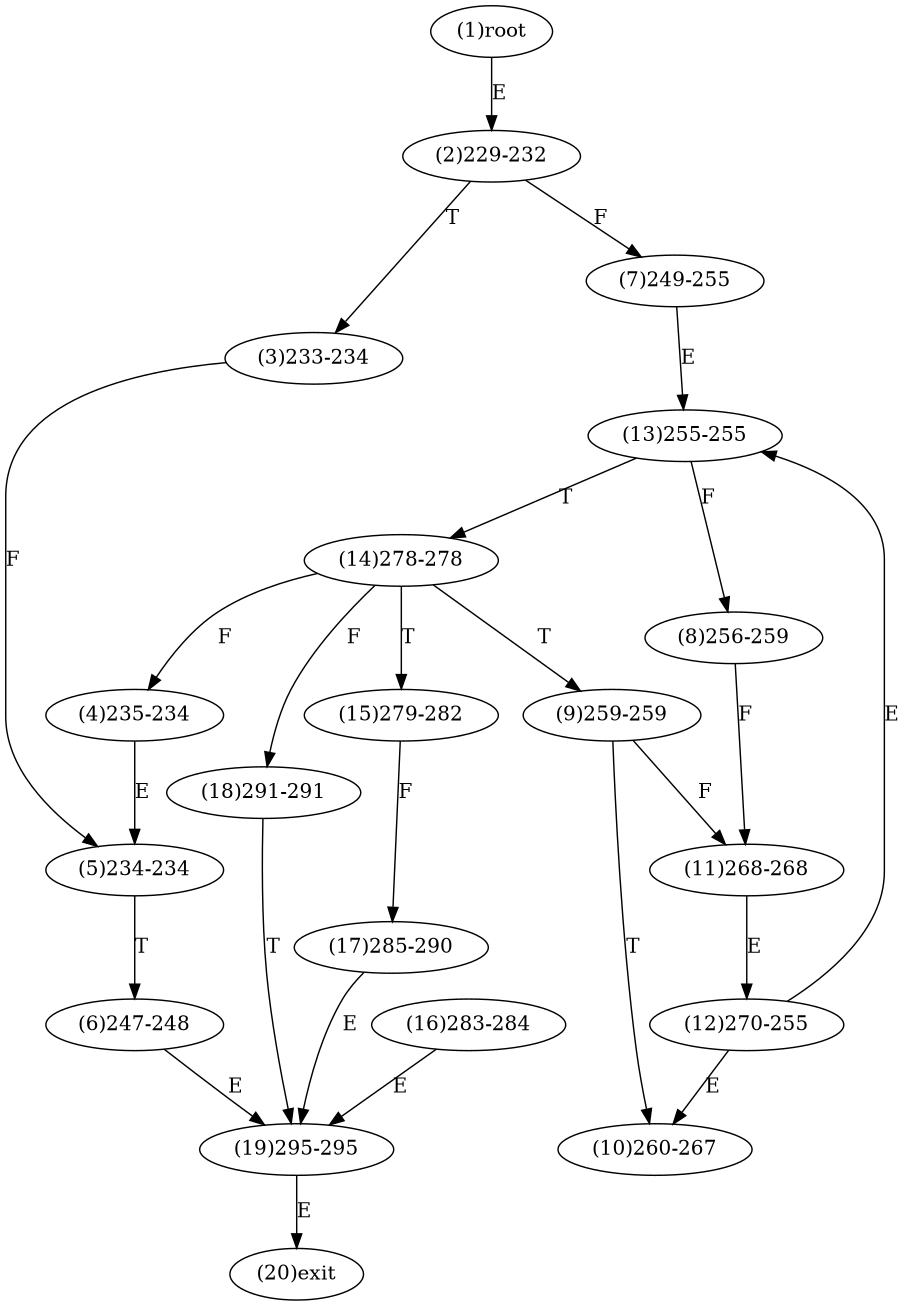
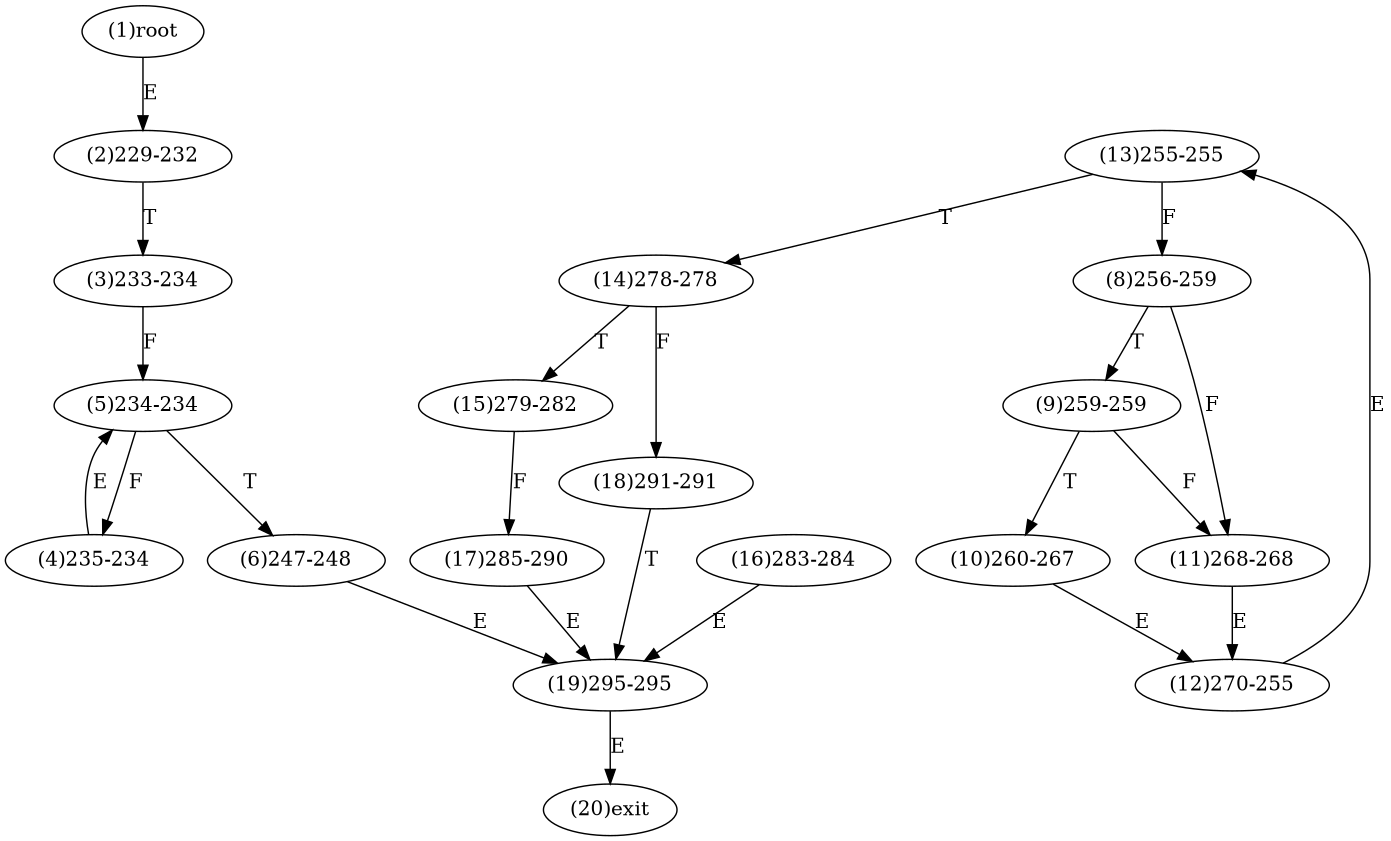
node "(7)249-255": removed
edge "(14)278-278" -> "(4)235-234": now "(5)234-234" -> "(4)235-234"
edge "(14)278-278" -> "(9)259-259": now "(8)256-259" -> "(9)259-259"
edge "(12)270-255" -> "(10)260-267": reversed
